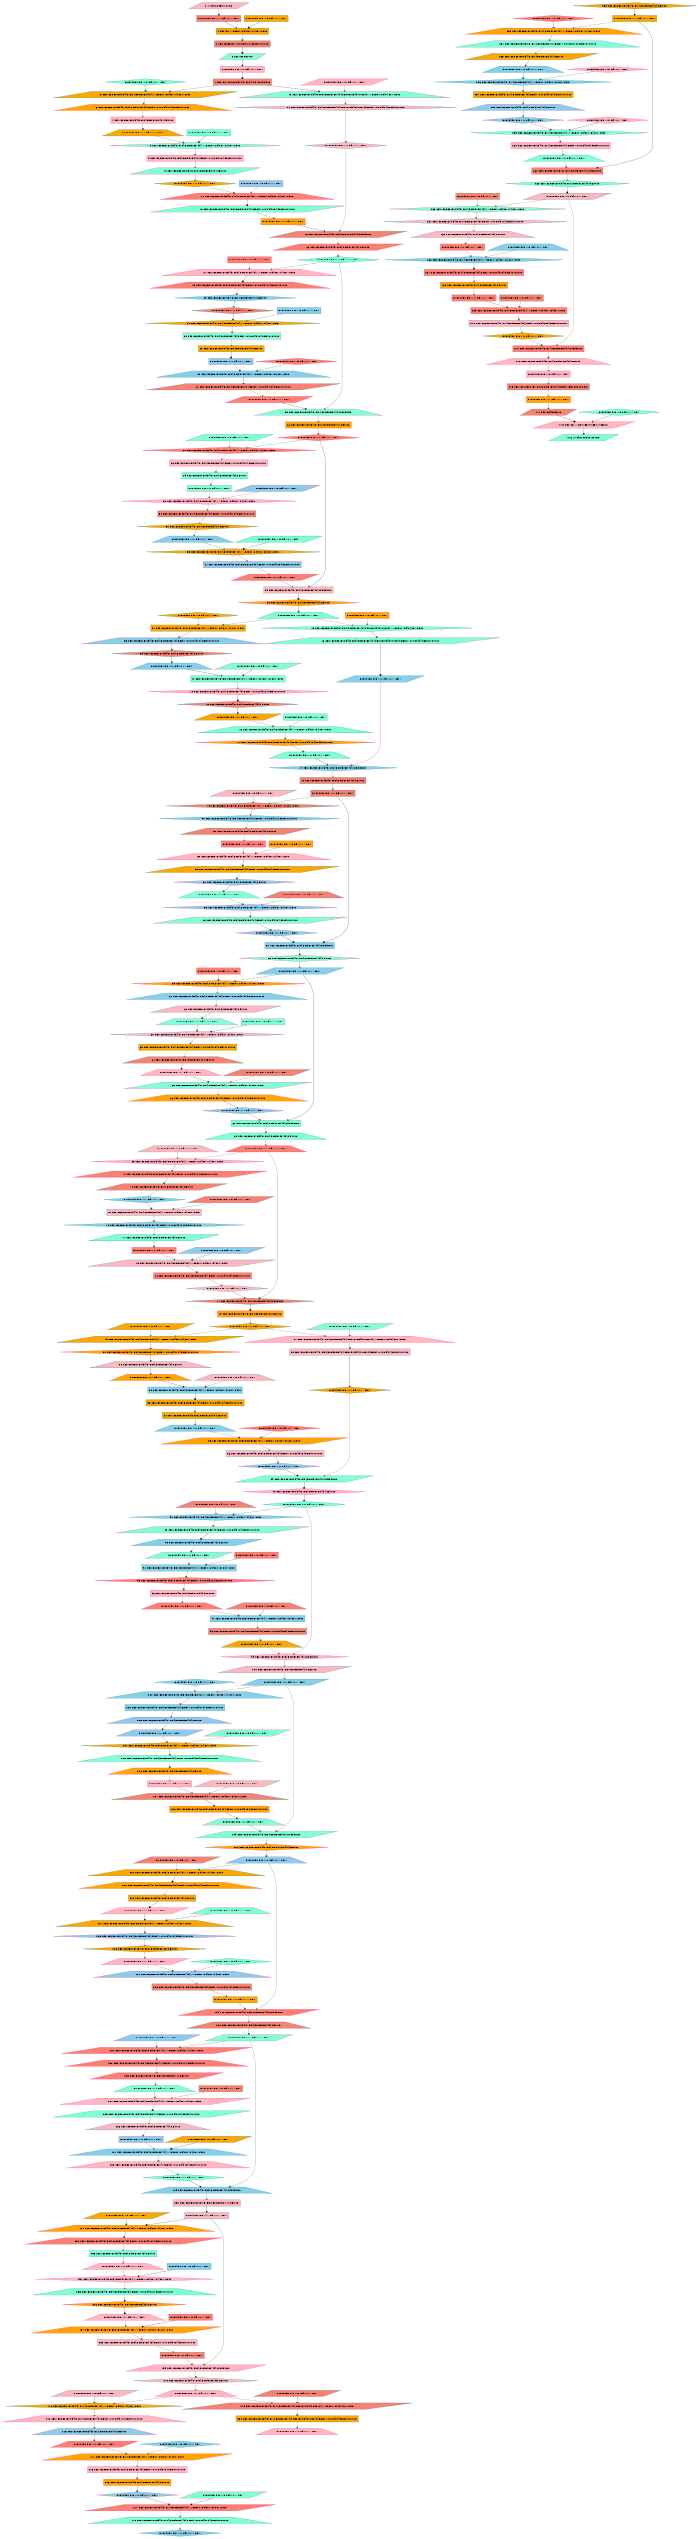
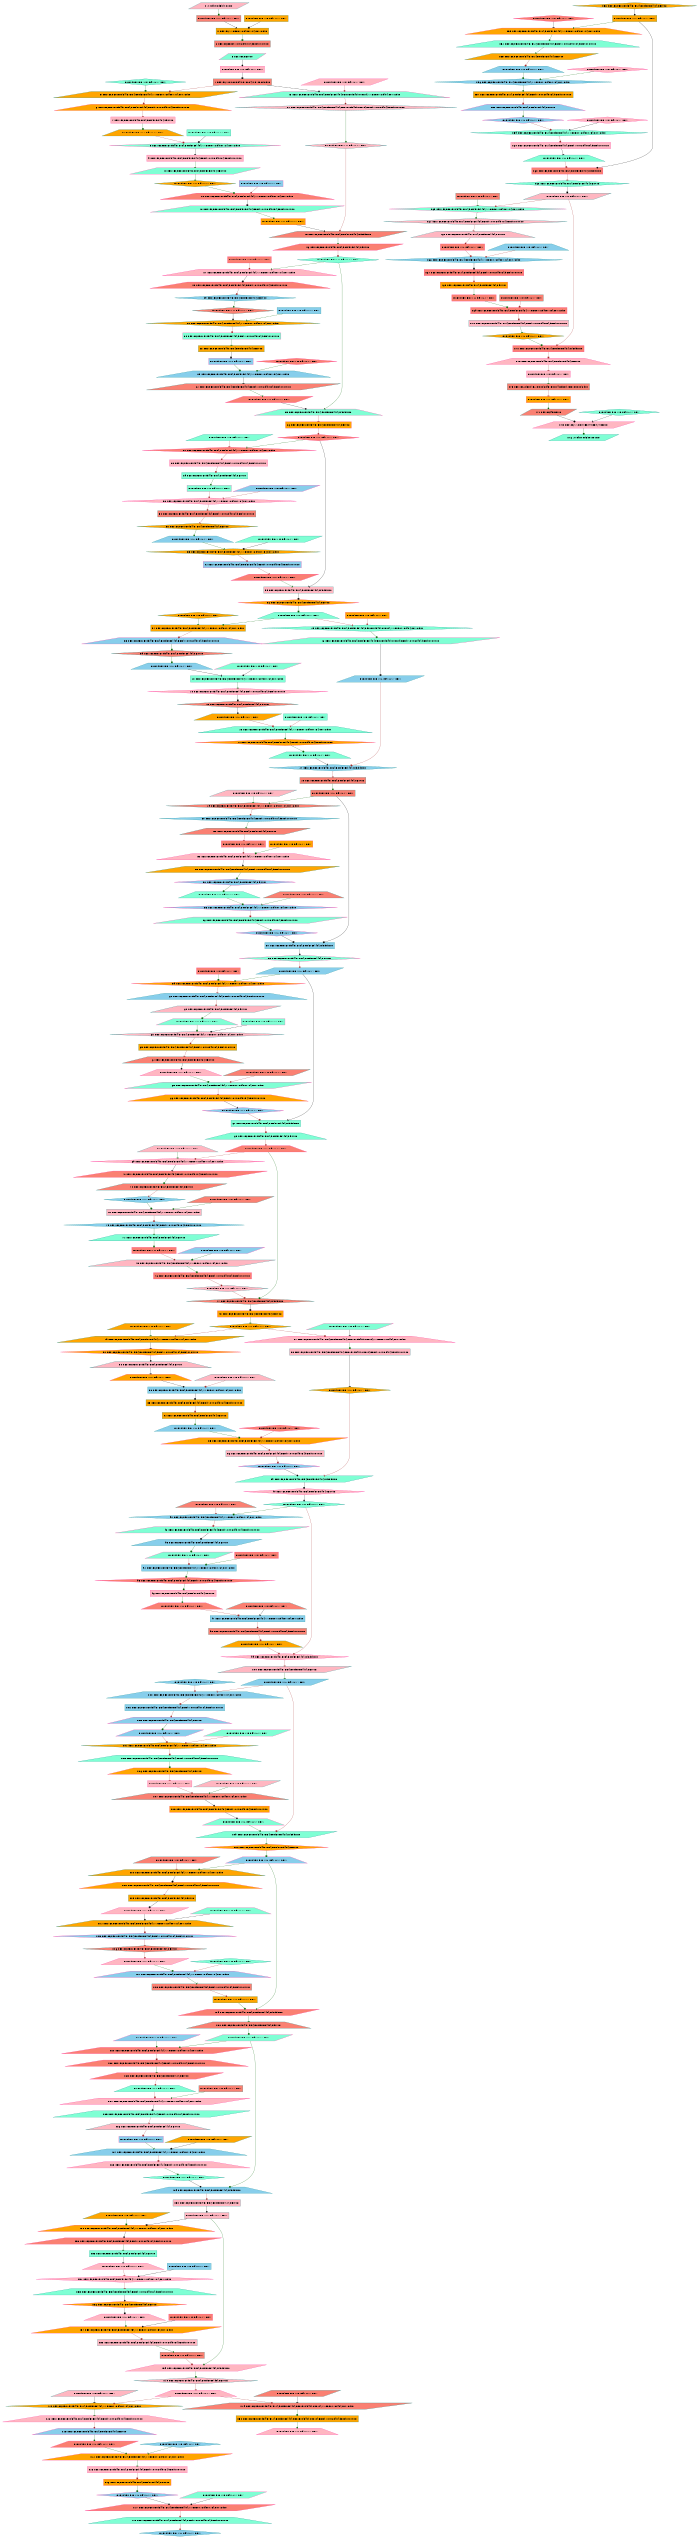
edge "2 ResNet/BatchNorm2d[bn1]/batch_norm_0" -> "3 ResNet/RELU_0": removed
node "116 ResNet/Sequential[layer3]/Bottleneck[3]/RELU_1": fillcolor orange -> salmon
